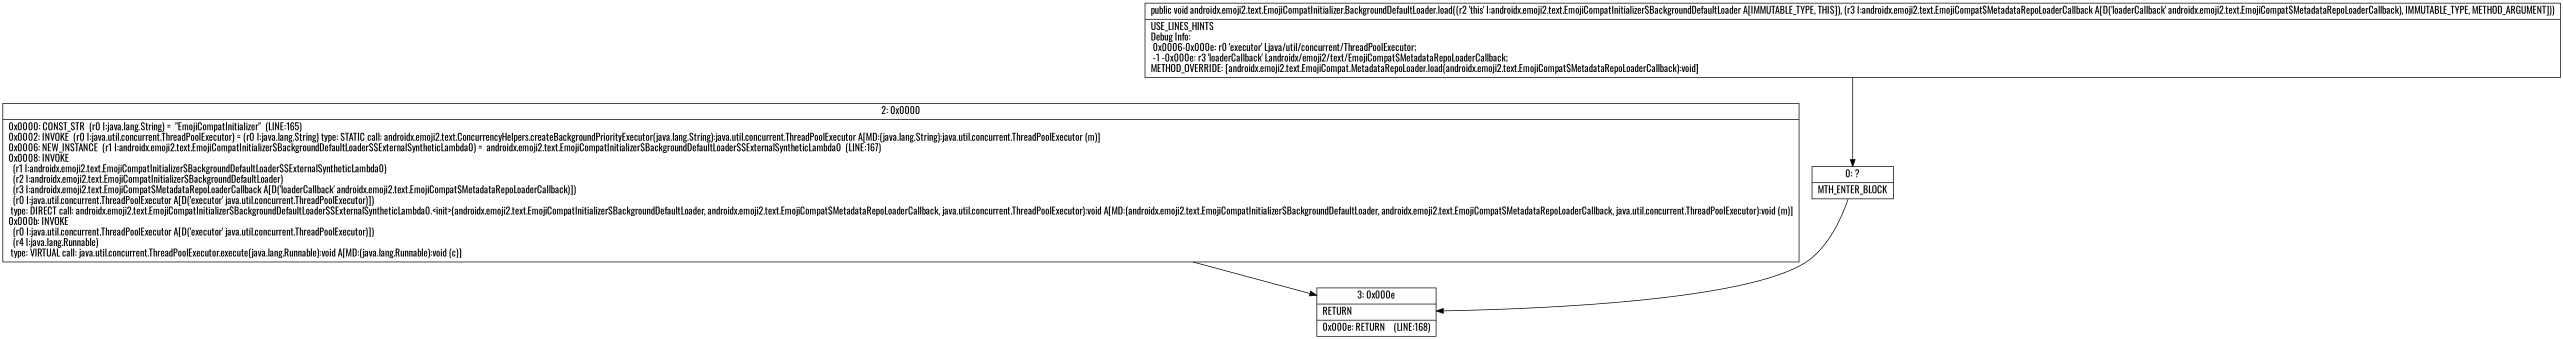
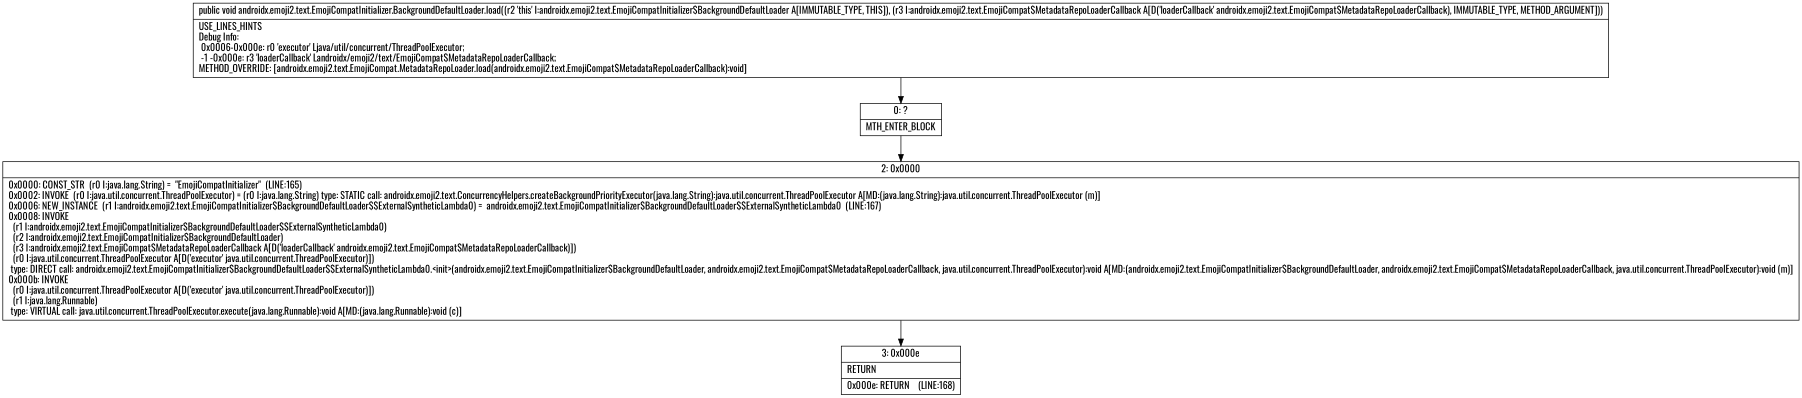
node "2: 0x0000": text "(r4 I:java.lang.Runnable)" -> "(r1 I:java.lang.Runnable)"
edge "0: ?" -> "3: 0x000e": now "0: ?" -> "2: 0x0000"
